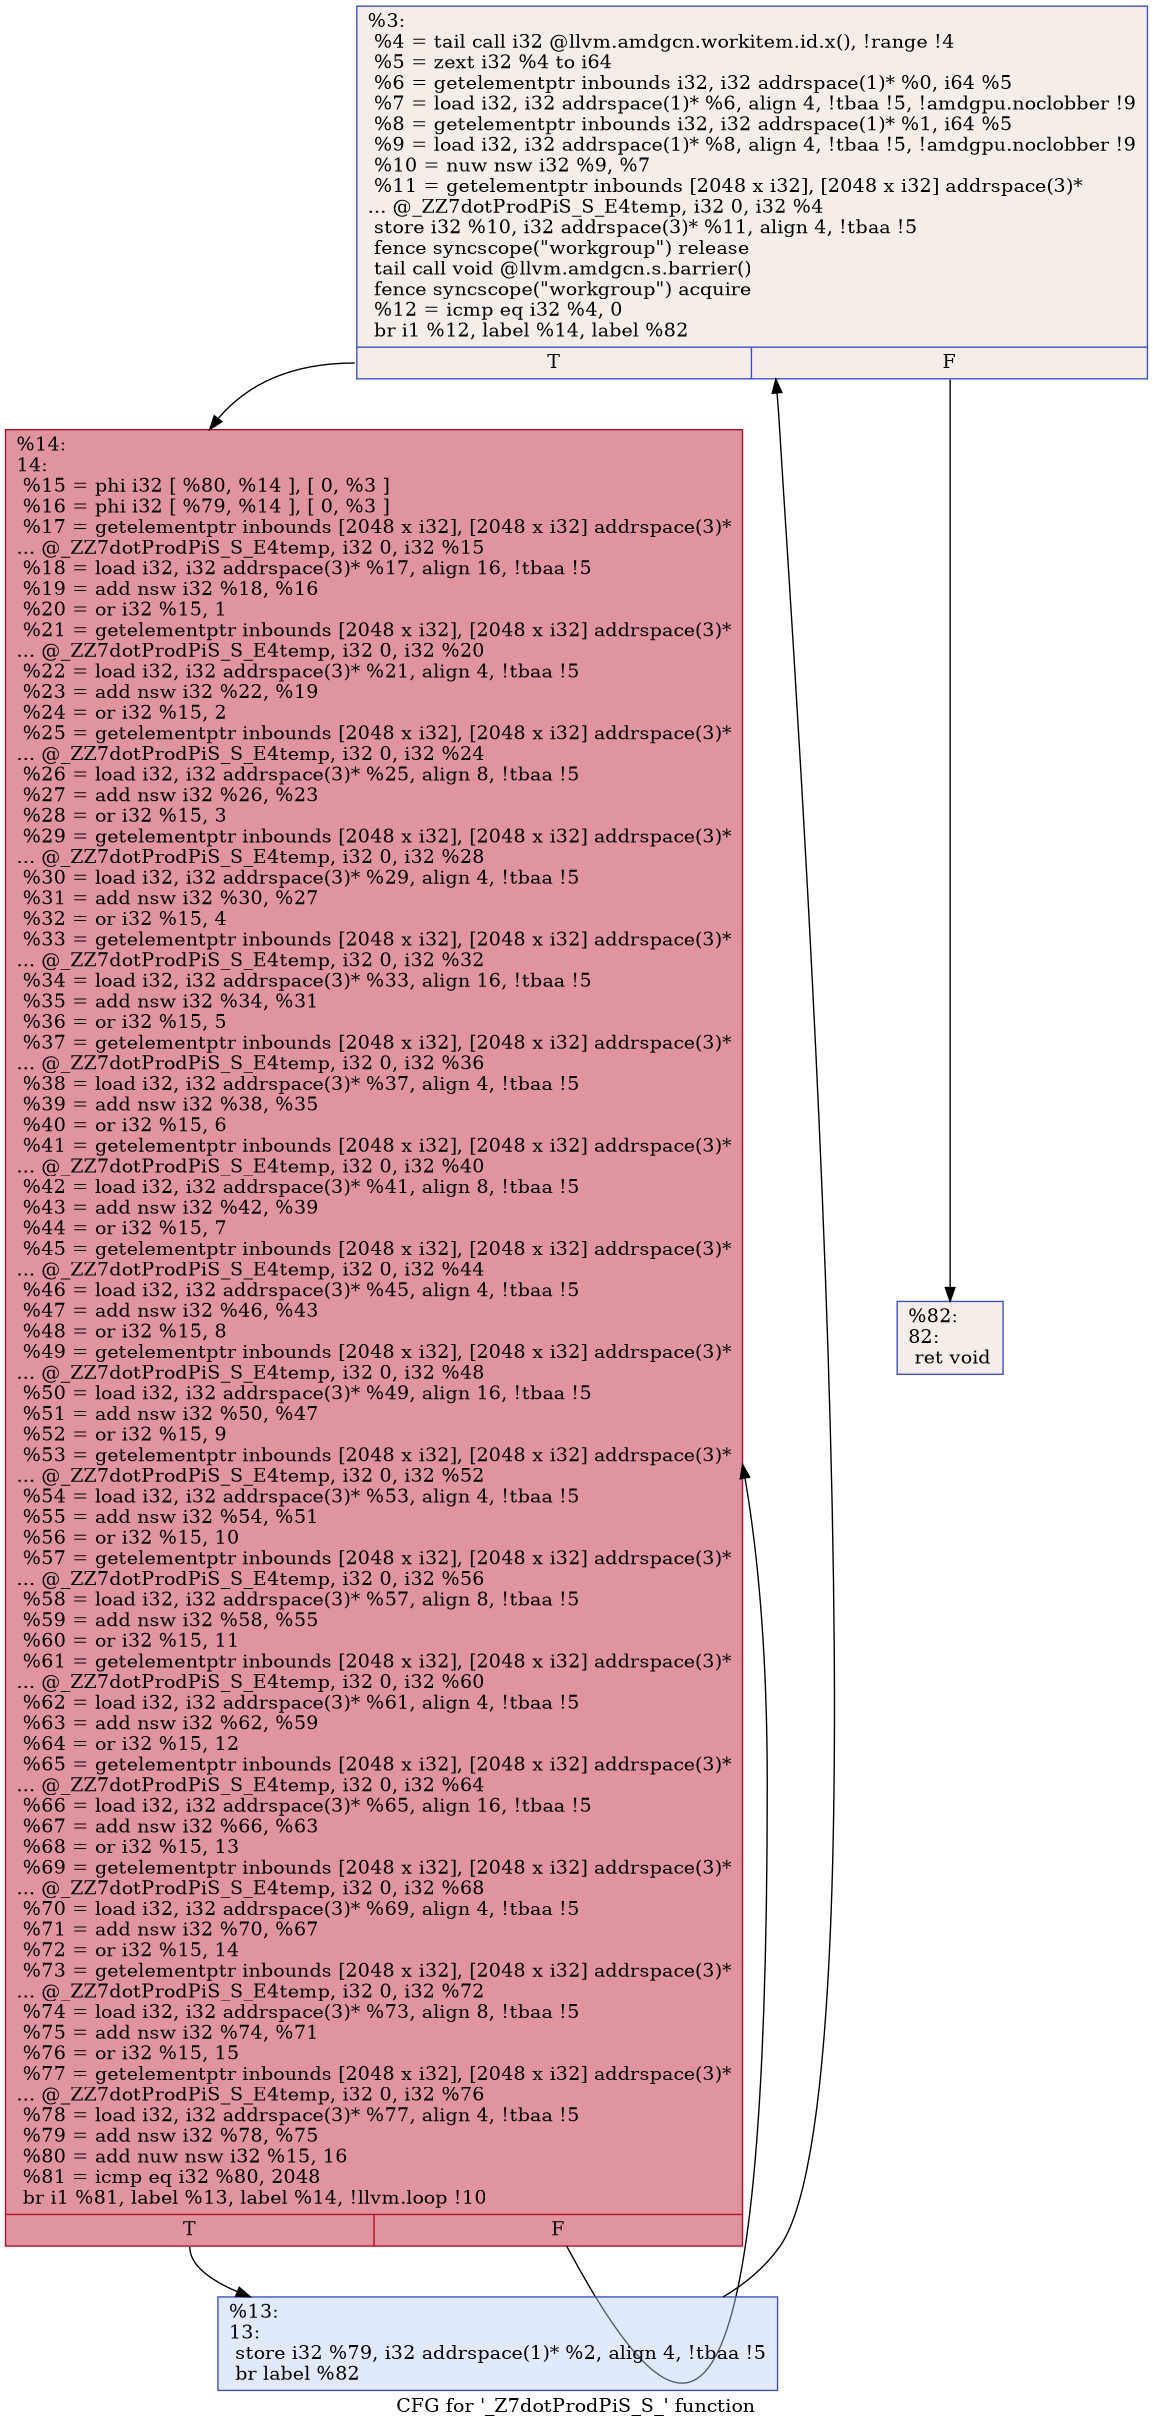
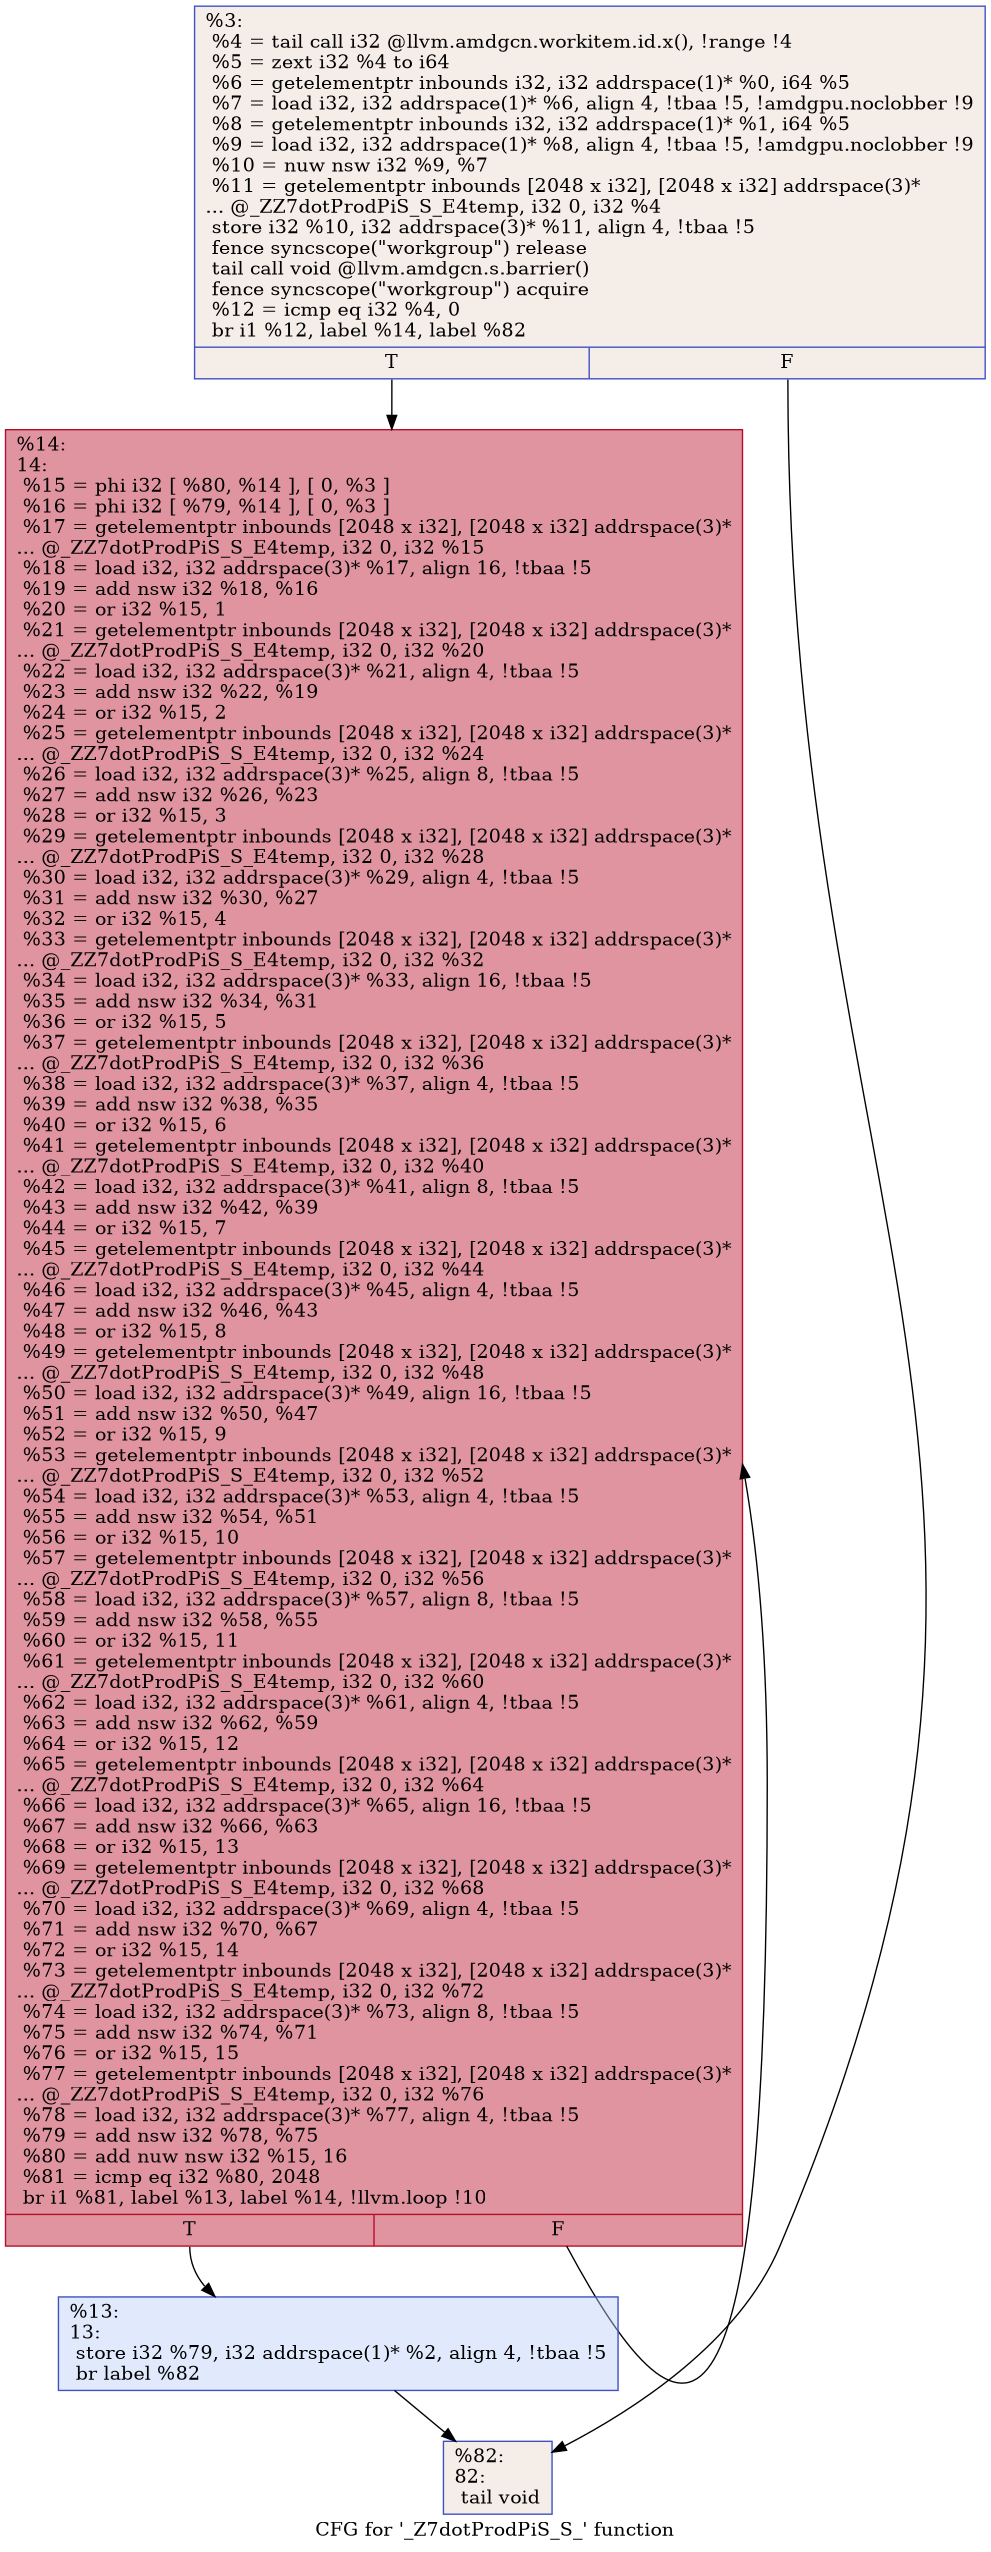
node "%82:": text "ret void" -> "tail void"
edge "%13:" -> "%3:": now "%13:" -> "%82:"
